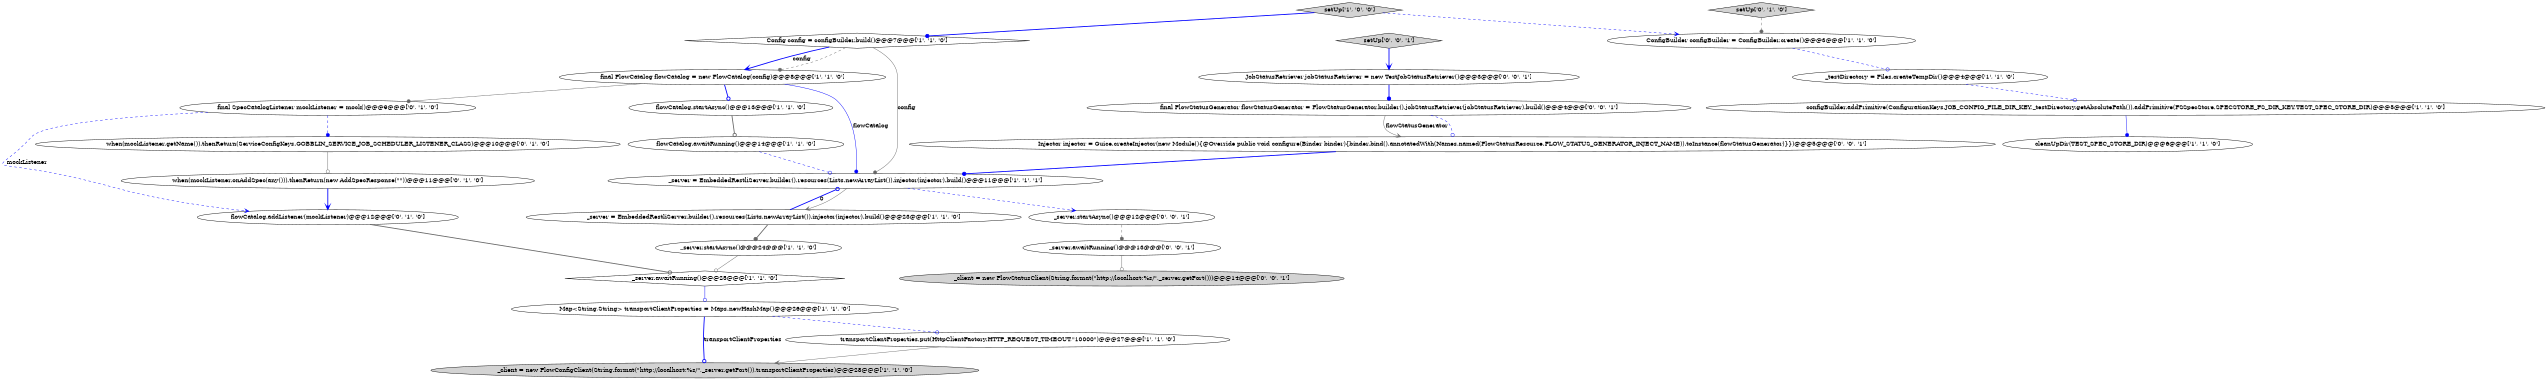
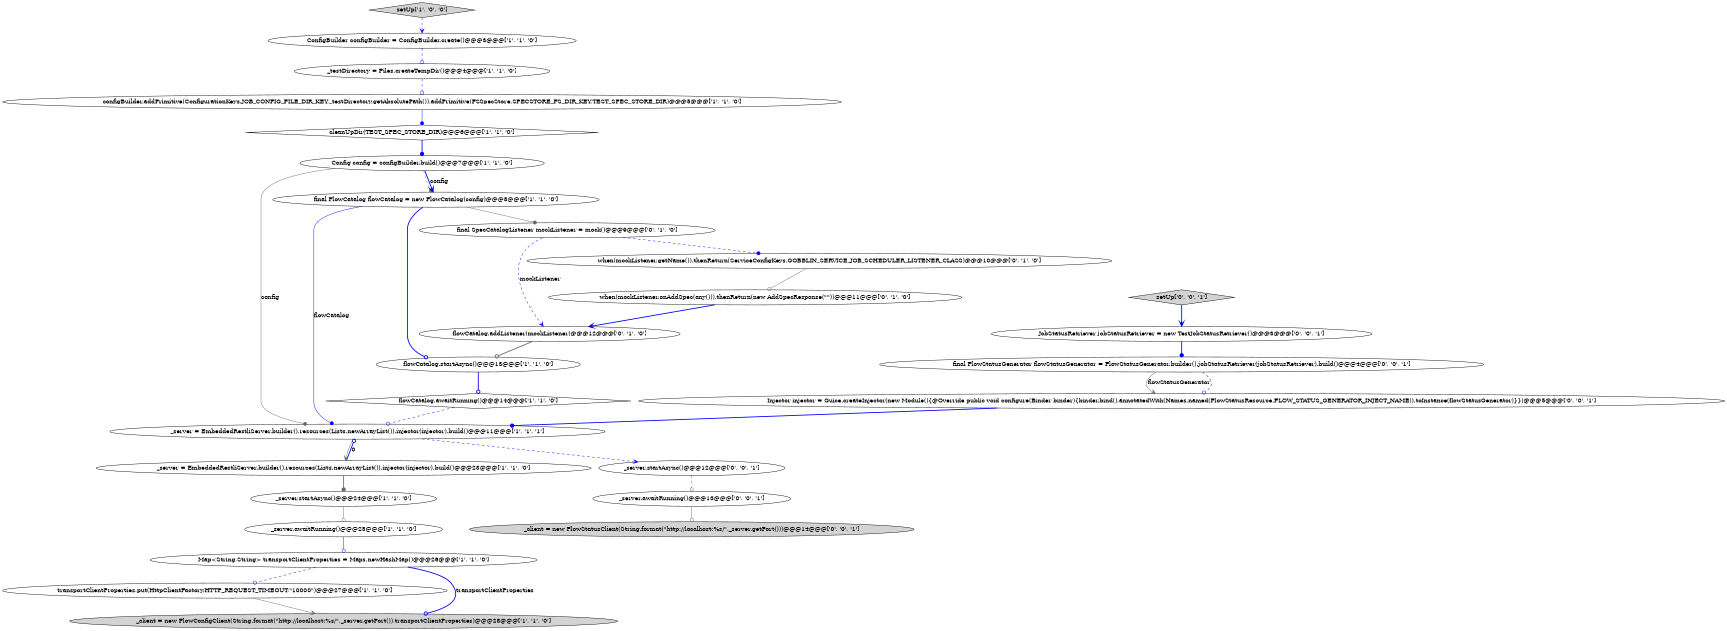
node "setUp['0', '1', '0']": removed
edge "setUp['1', '0', '0']" -> "Config config = configBuilder.build()@@@7@@@['1', '1', '0']": now "cleanUpDir(TEST_SPEC_STORE_DIR)@@@6@@@['1', '1', '0']" -> "Config config = configBuilder.build()@@@7@@@['1', '1', '0']"
node "Config config = configBuilder.build()@@@7@@@['1', '1', '0']": shape diamond -> ellipse
edge "flowCatalog.startAsync()@@@13@@@['1', '1', '0']" -> "flowCatalog.awaitRunning()@@@14@@@['1', '1', '0']": color gray40 -> blue
node "flowCatalog.awaitRunning()@@@14@@@['1', '1', '0']": shape ellipse -> diamond
node "cleanUpDir(TEST_SPEC_STORE_DIR)@@@6@@@['1', '1', '0']": shape ellipse -> diamond
edge "_server.startAsync()@@@12@@@['0', '0', '1']" -> "_server.awaitRunning()@@@13@@@['0', '0', '1']": arrowhead dot -> odot
edge "flowCatalog.addListener(mockListener)@@@12@@@['0', '1', '0']" -> "_server.awaitRunning()@@@25@@@['1', '1', '0']": now "flowCatalog.addListener(mockListener)@@@12@@@['0', '1', '0']" -> "flowCatalog.startAsync()@@@13@@@['1', '1', '0']"
node "_server.awaitRunning()@@@25@@@['1', '1', '0']": shape diamond -> ellipse
